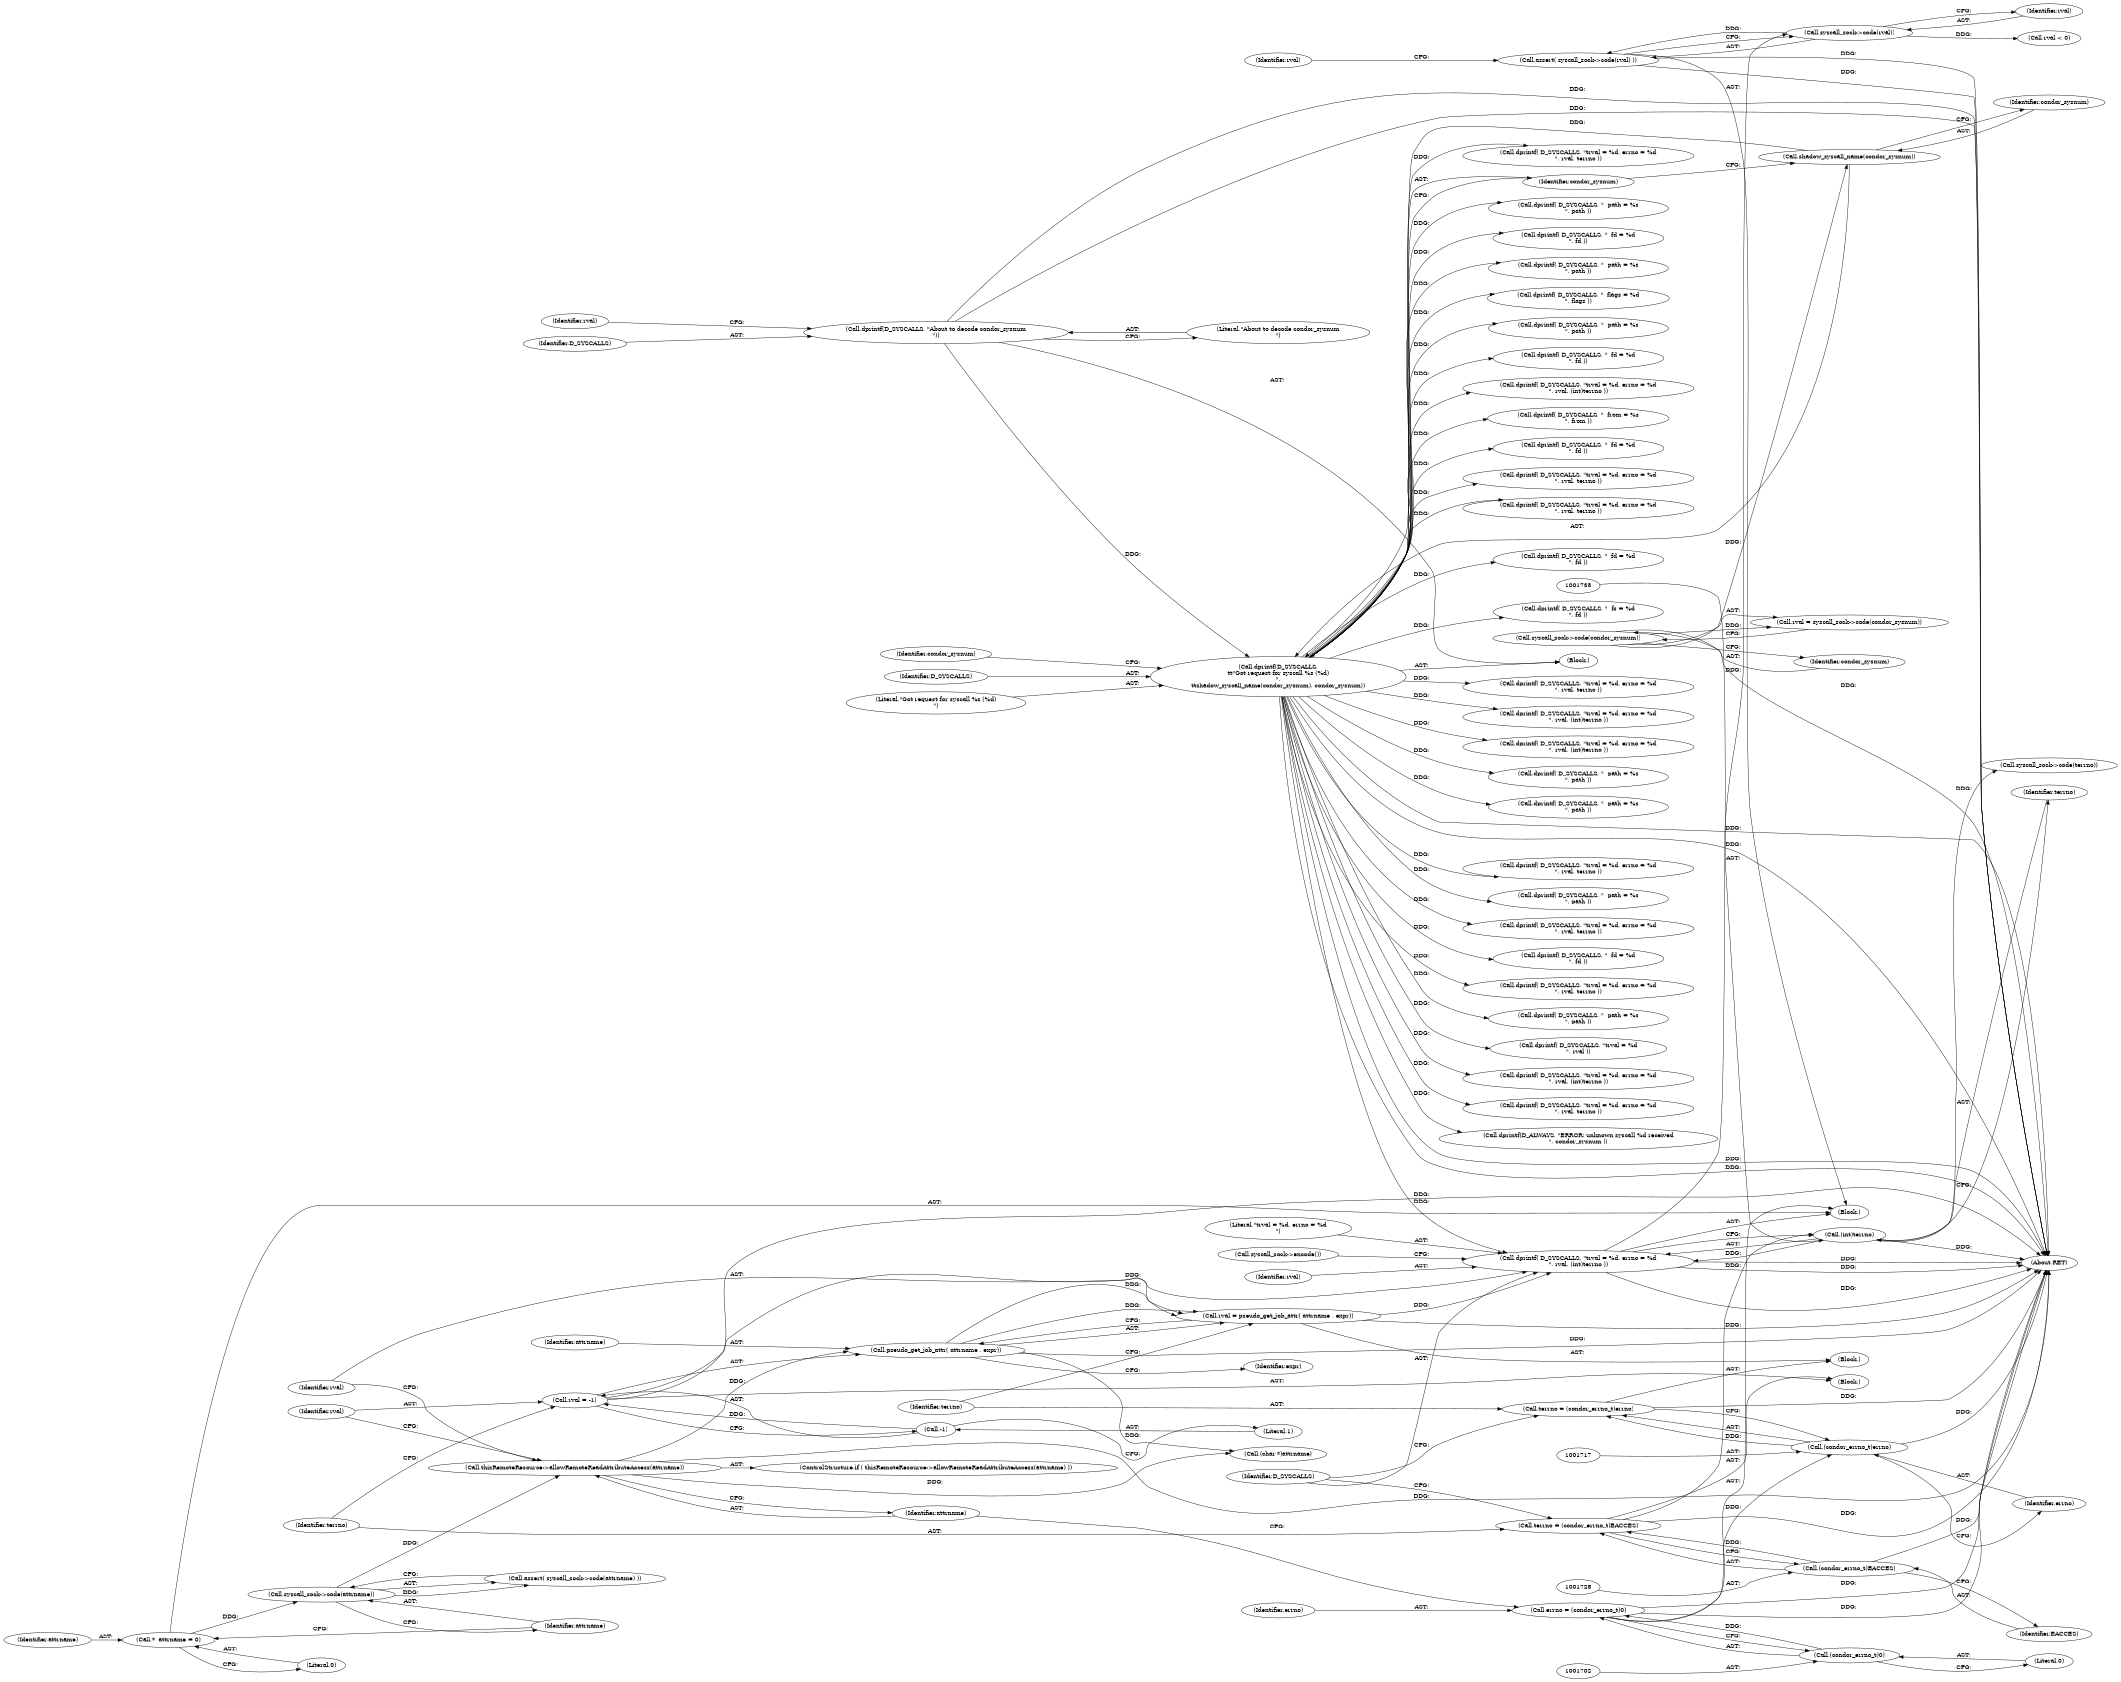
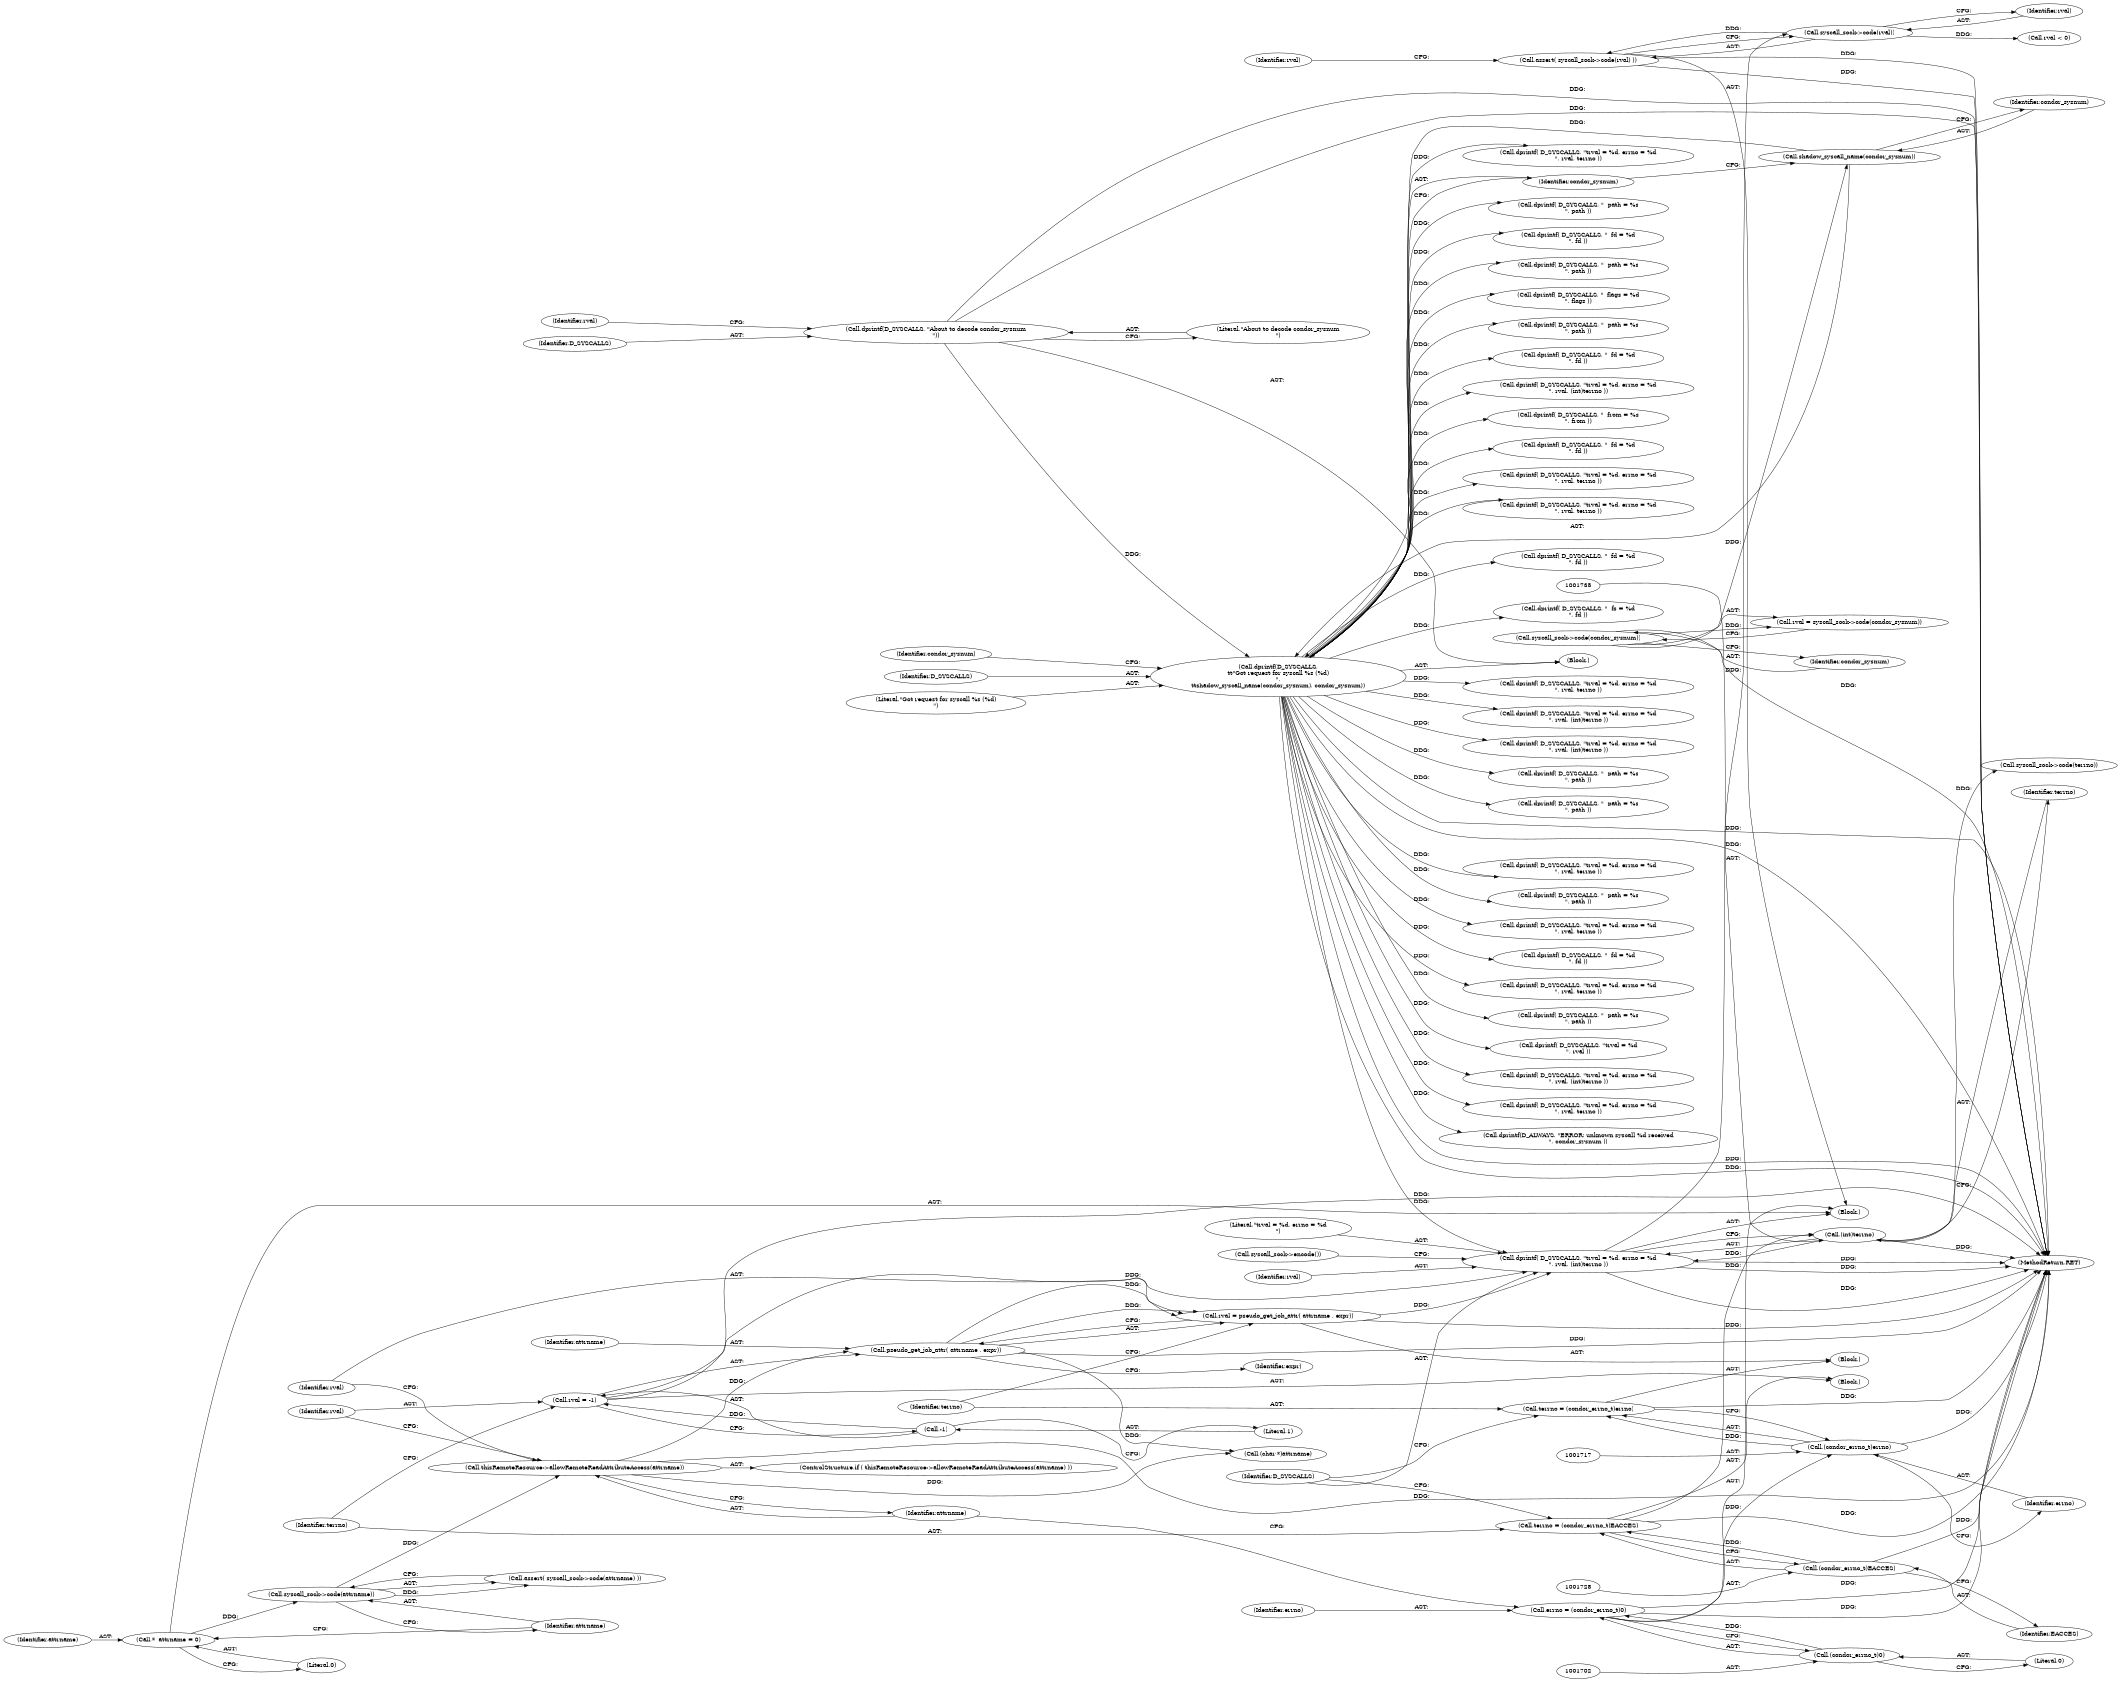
node "(About,RET)": label "(About,RET)" -> "(MethodReturn,RET)"
